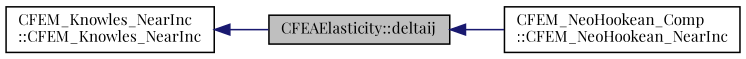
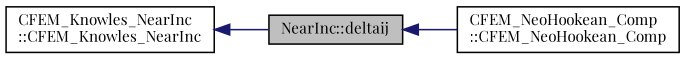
node "CFEAElasticity::deltaij": label "CFEAElasticity::deltaij" -> "NearInc::deltaij"
node "CFEM_NeoHookean_Comp ::CFEM_NeoHookean_NearInc": label "CFEM_NeoHookean_Comp ::CFEM_NeoHookean_NearInc" -> "CFEM_NeoHookean_Comp ::CFEM_NeoHookean_Comp"
